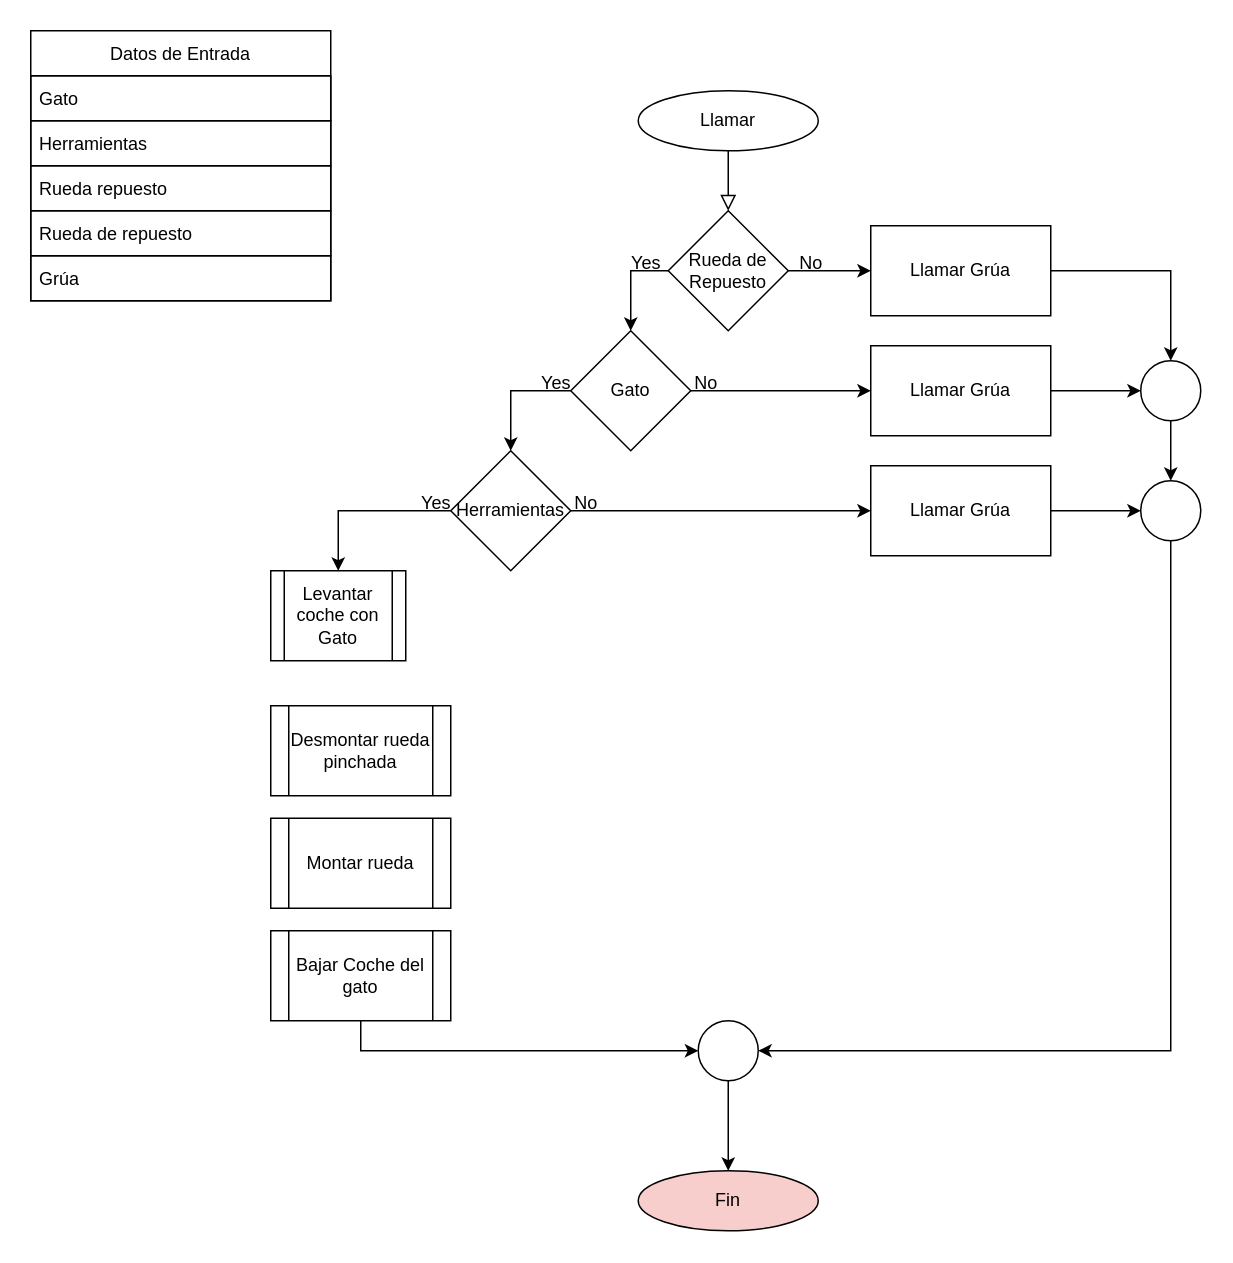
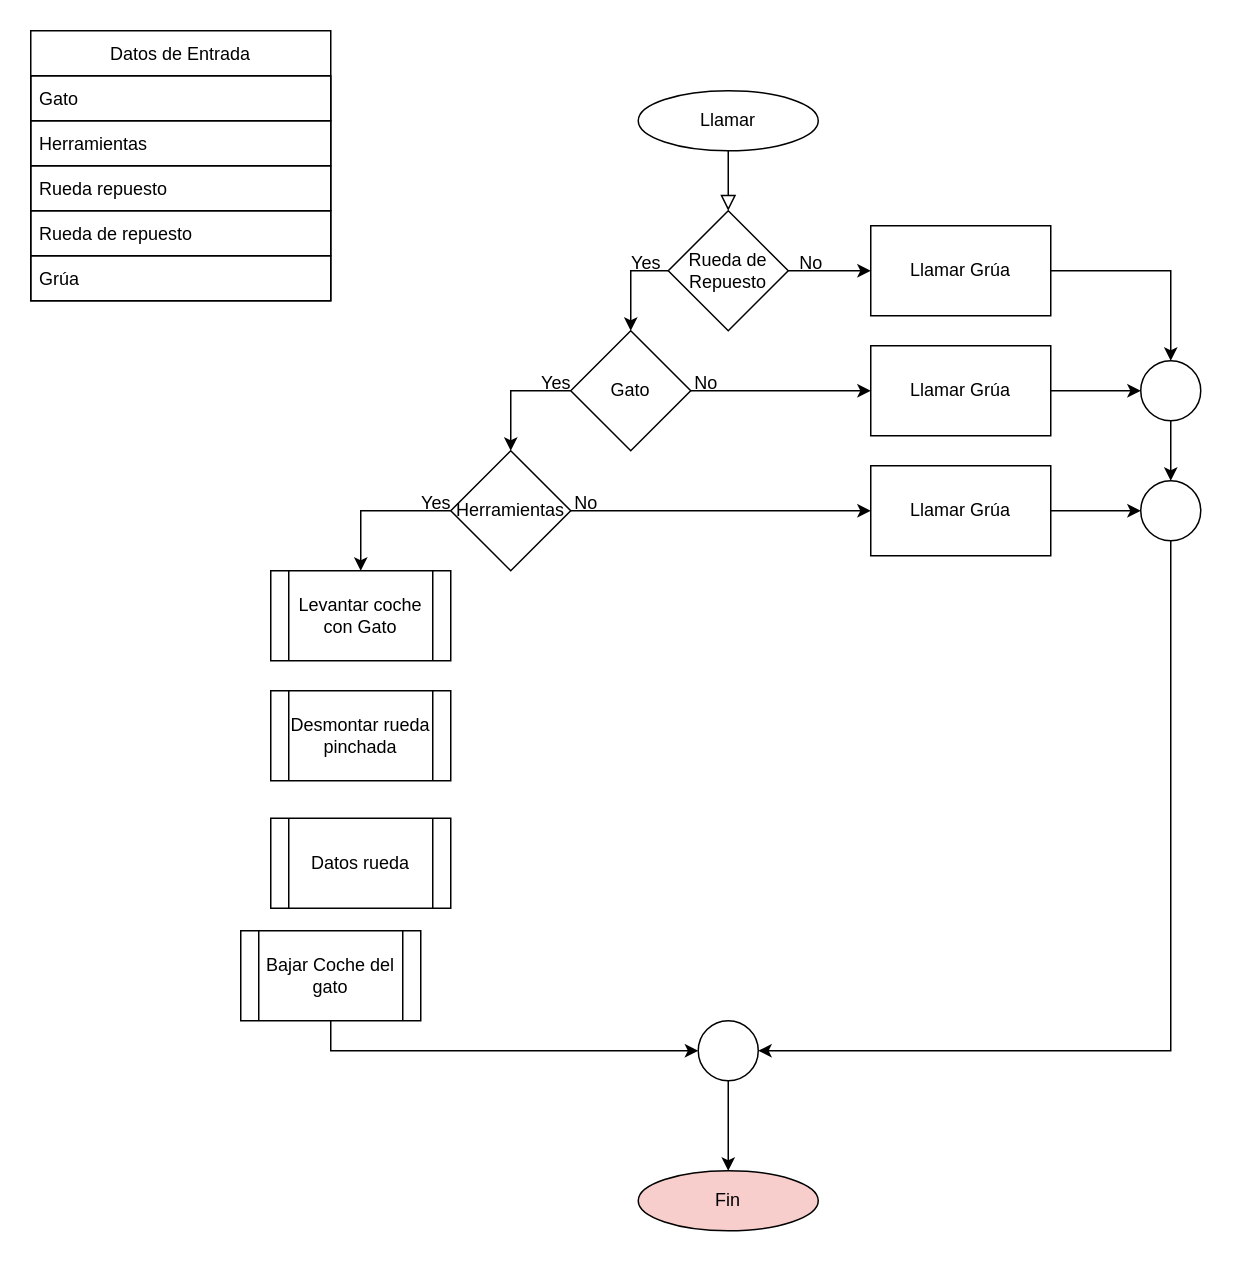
node "Levantar coche con Gato": size 135x90 -> 180x90
node "Desmontar rueda pinchada": moved (361, 751) -> (361, 736)
node "Montar rueda": label "Montar rueda" -> "Datos rueda"
node "Bajar Coche del gato": moved (361, 976) -> (331, 976)
